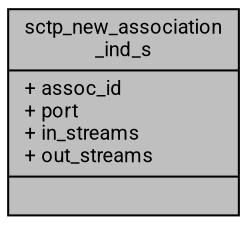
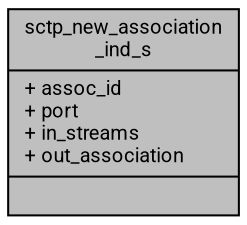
node "sctp_new_association": text "+ out_streams" -> "+ out_association"
